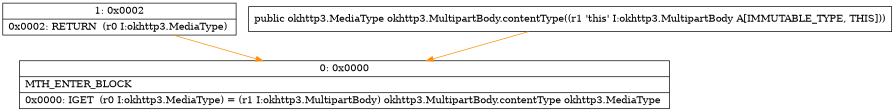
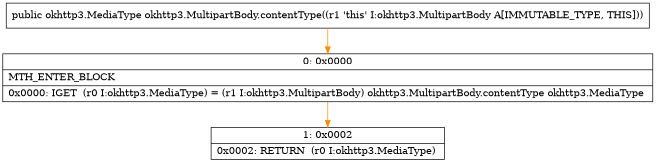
edge "1: 0x0002" -> "0: 0x0000": reversed
